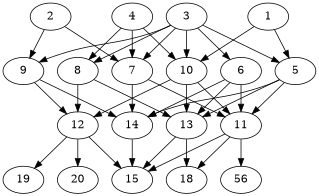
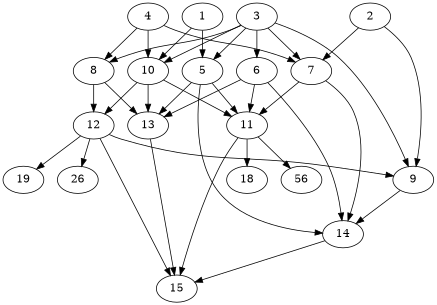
edge "9" -> "12": reversed
edge "13" -> "18": removed
node "20": label "20" -> "26"
